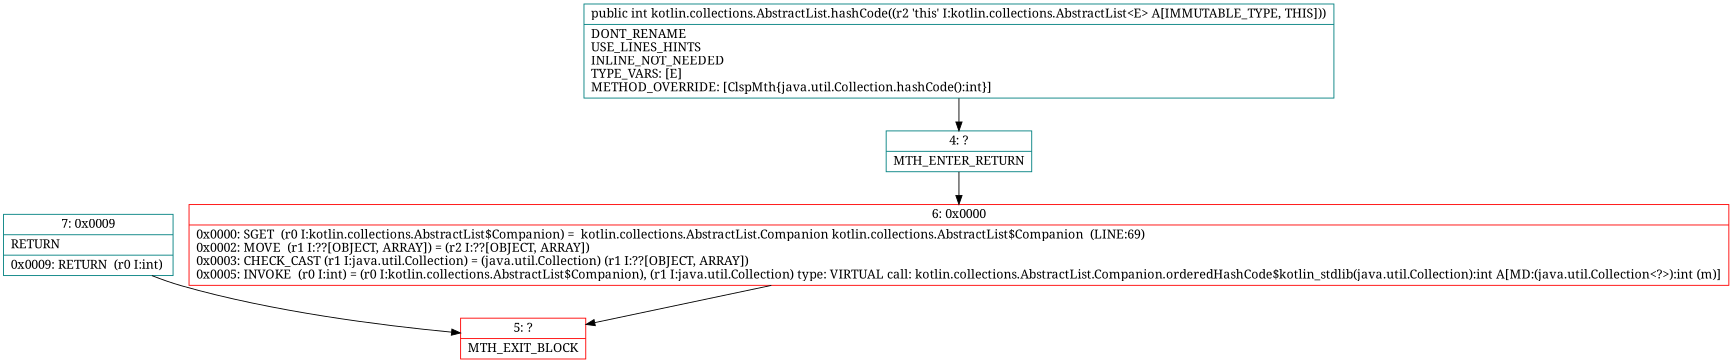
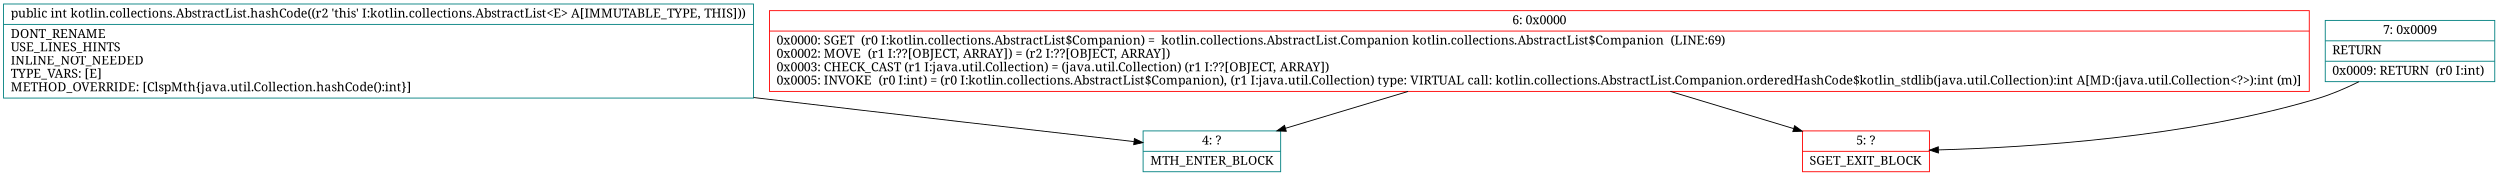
node "4: ?": text "MTH_ENTER_RETURN" -> "MTH_ENTER_BLOCK"
edge "4: ?" -> "6: 0x0000": reversed
node "5: ?": text "MTH_EXIT_BLOCK" -> "SGET_EXIT_BLOCK"
